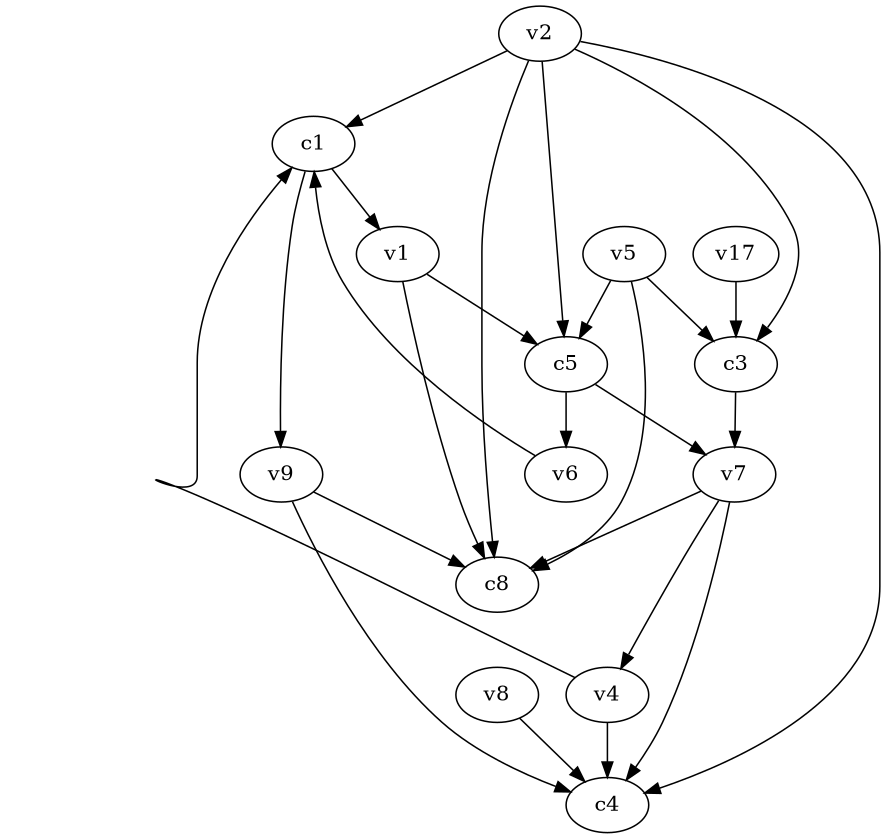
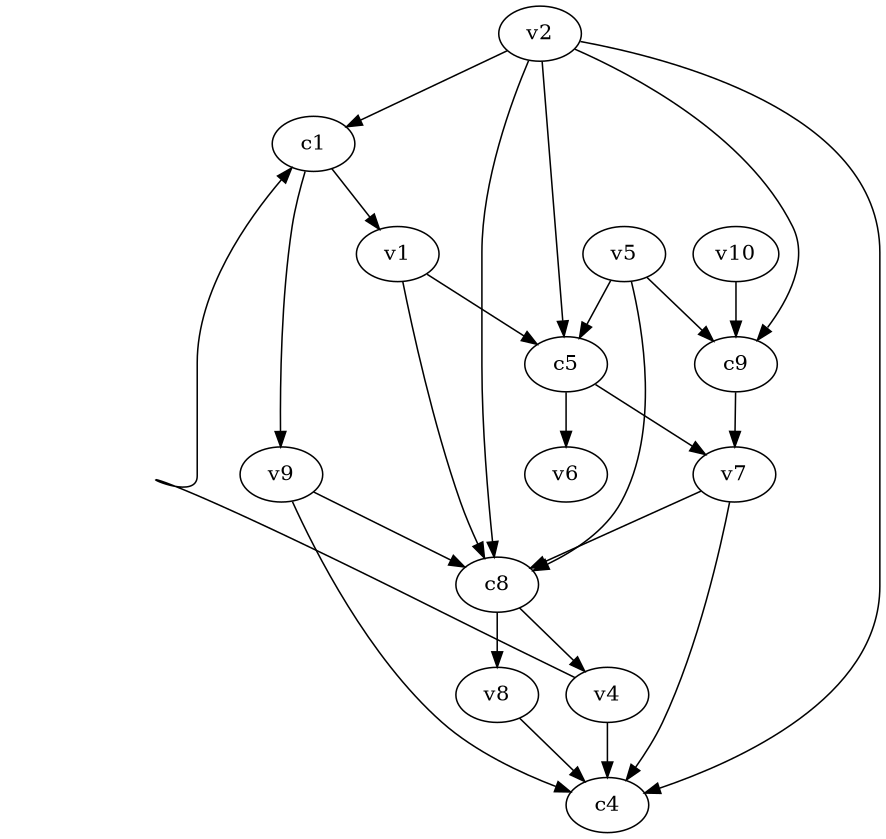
node "v17": label "v17" -> "v10"
edge "v6" -> "c1": removed
node "c3": label "c3" -> "c9"
edge "v7" -> "v4": now "c8" -> "v4"
edge "c8" -> "v8": added
